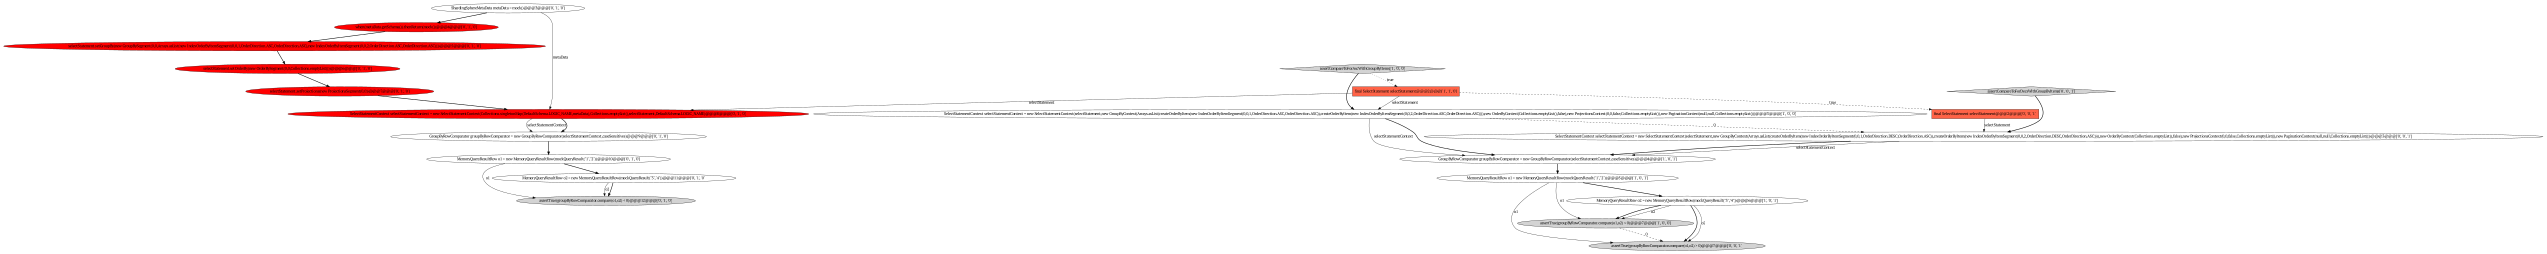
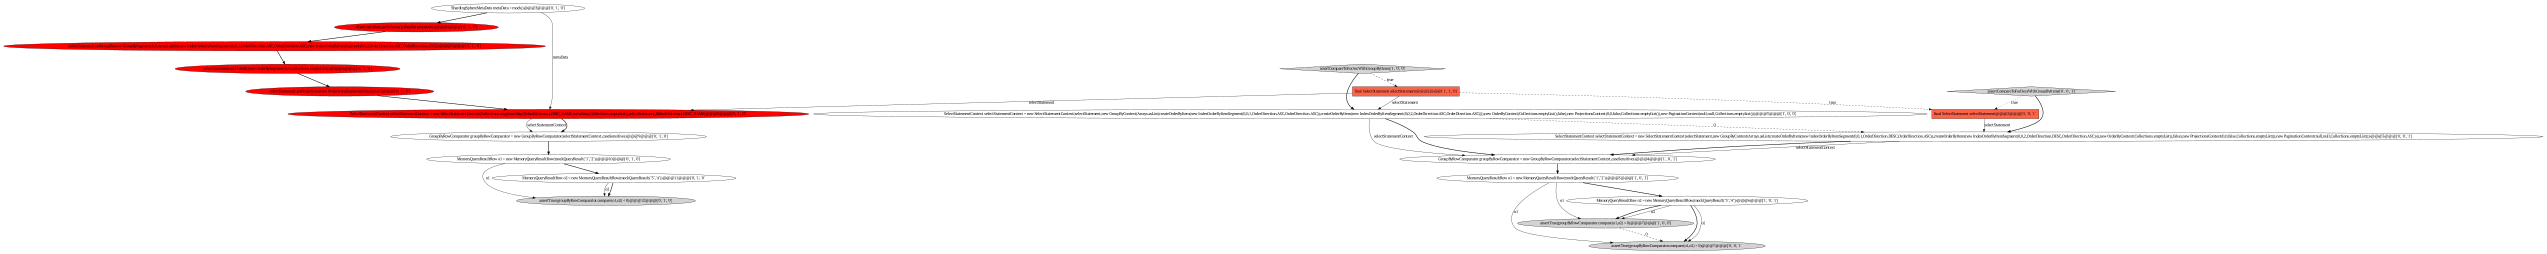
edge "assertCompareToForAscWithGroupByItems['1', '0', '0']" -> "final SelectStatement selectStatement@@@2@@@['1', '1', '0']": style dotted -> dashed
edge "assertCompareToForDecsWithGroupByItems['0', '0', '1']" -> "final SelectStatement selectStatement@@@2@@@['0', '0', '1']": added, label "true"
